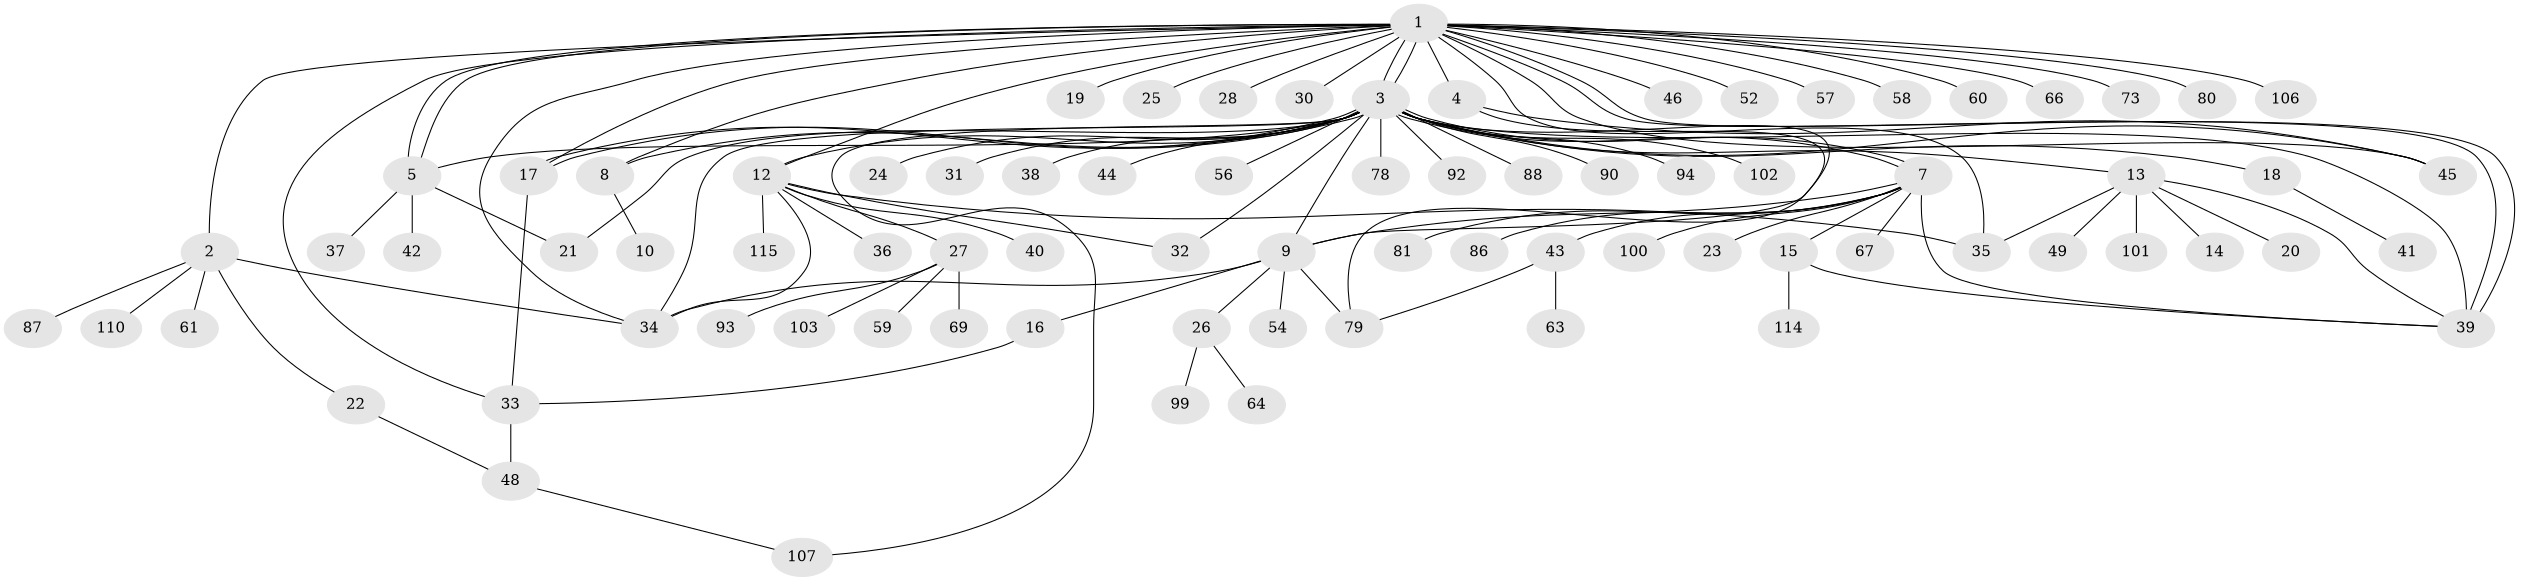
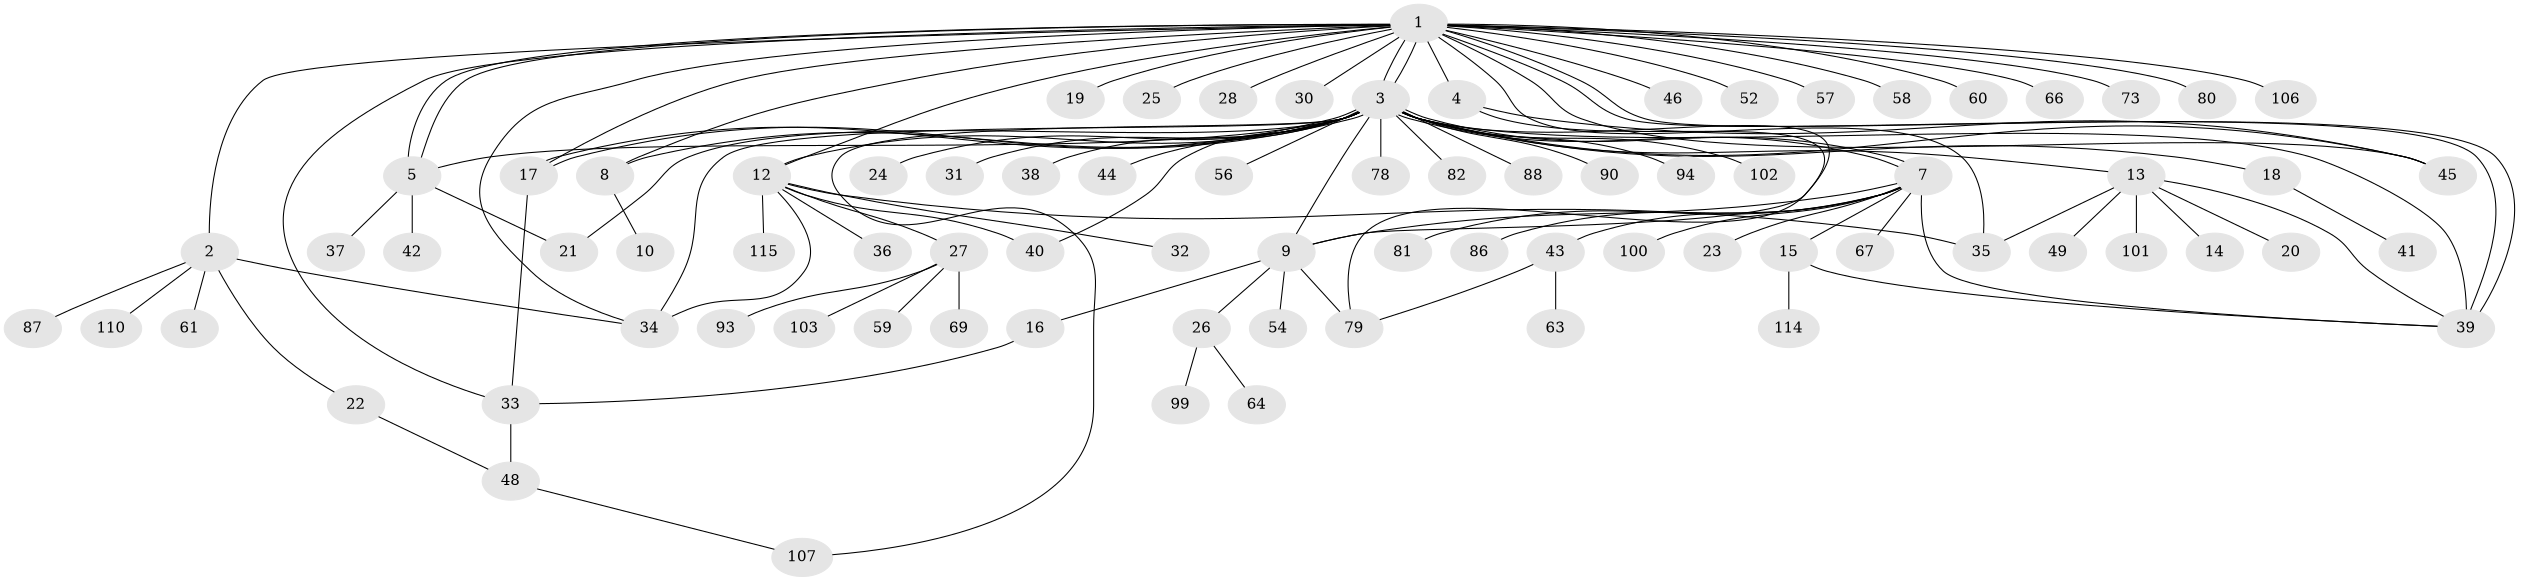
node "92": label "92" -> "82"
edge "3" -- "32": now "3" -- "40"
edge "9" -- "34": removed
